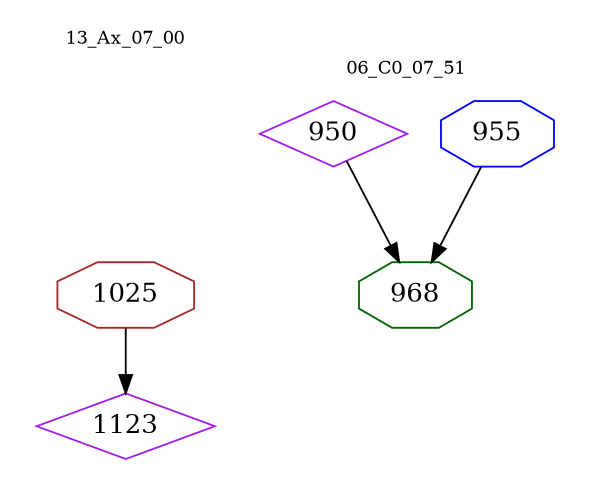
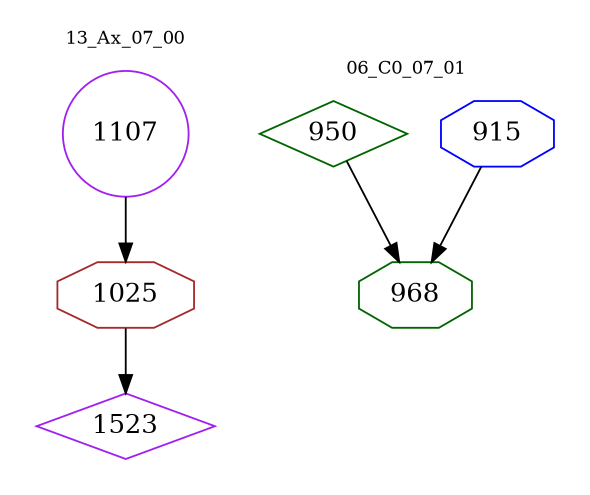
cluster "06_C0_07_51": label "06_C0_07_51" -> "06_C0_07_01"
node "1107": added
node "950": color purple -> darkgreen
node "955": label "955" -> "915"
node "1123": label "1123" -> "1523"
